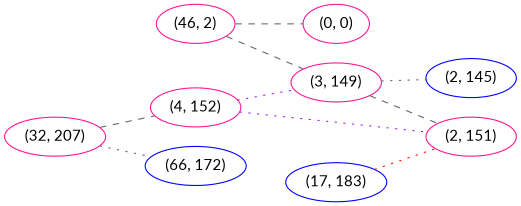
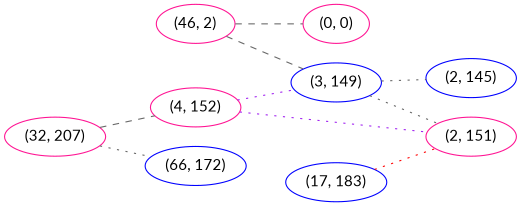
node "(3, 149)": color deeppink -> blue
edge "(3, 149)" -- "(2, 151)": style dashed -> dotted
